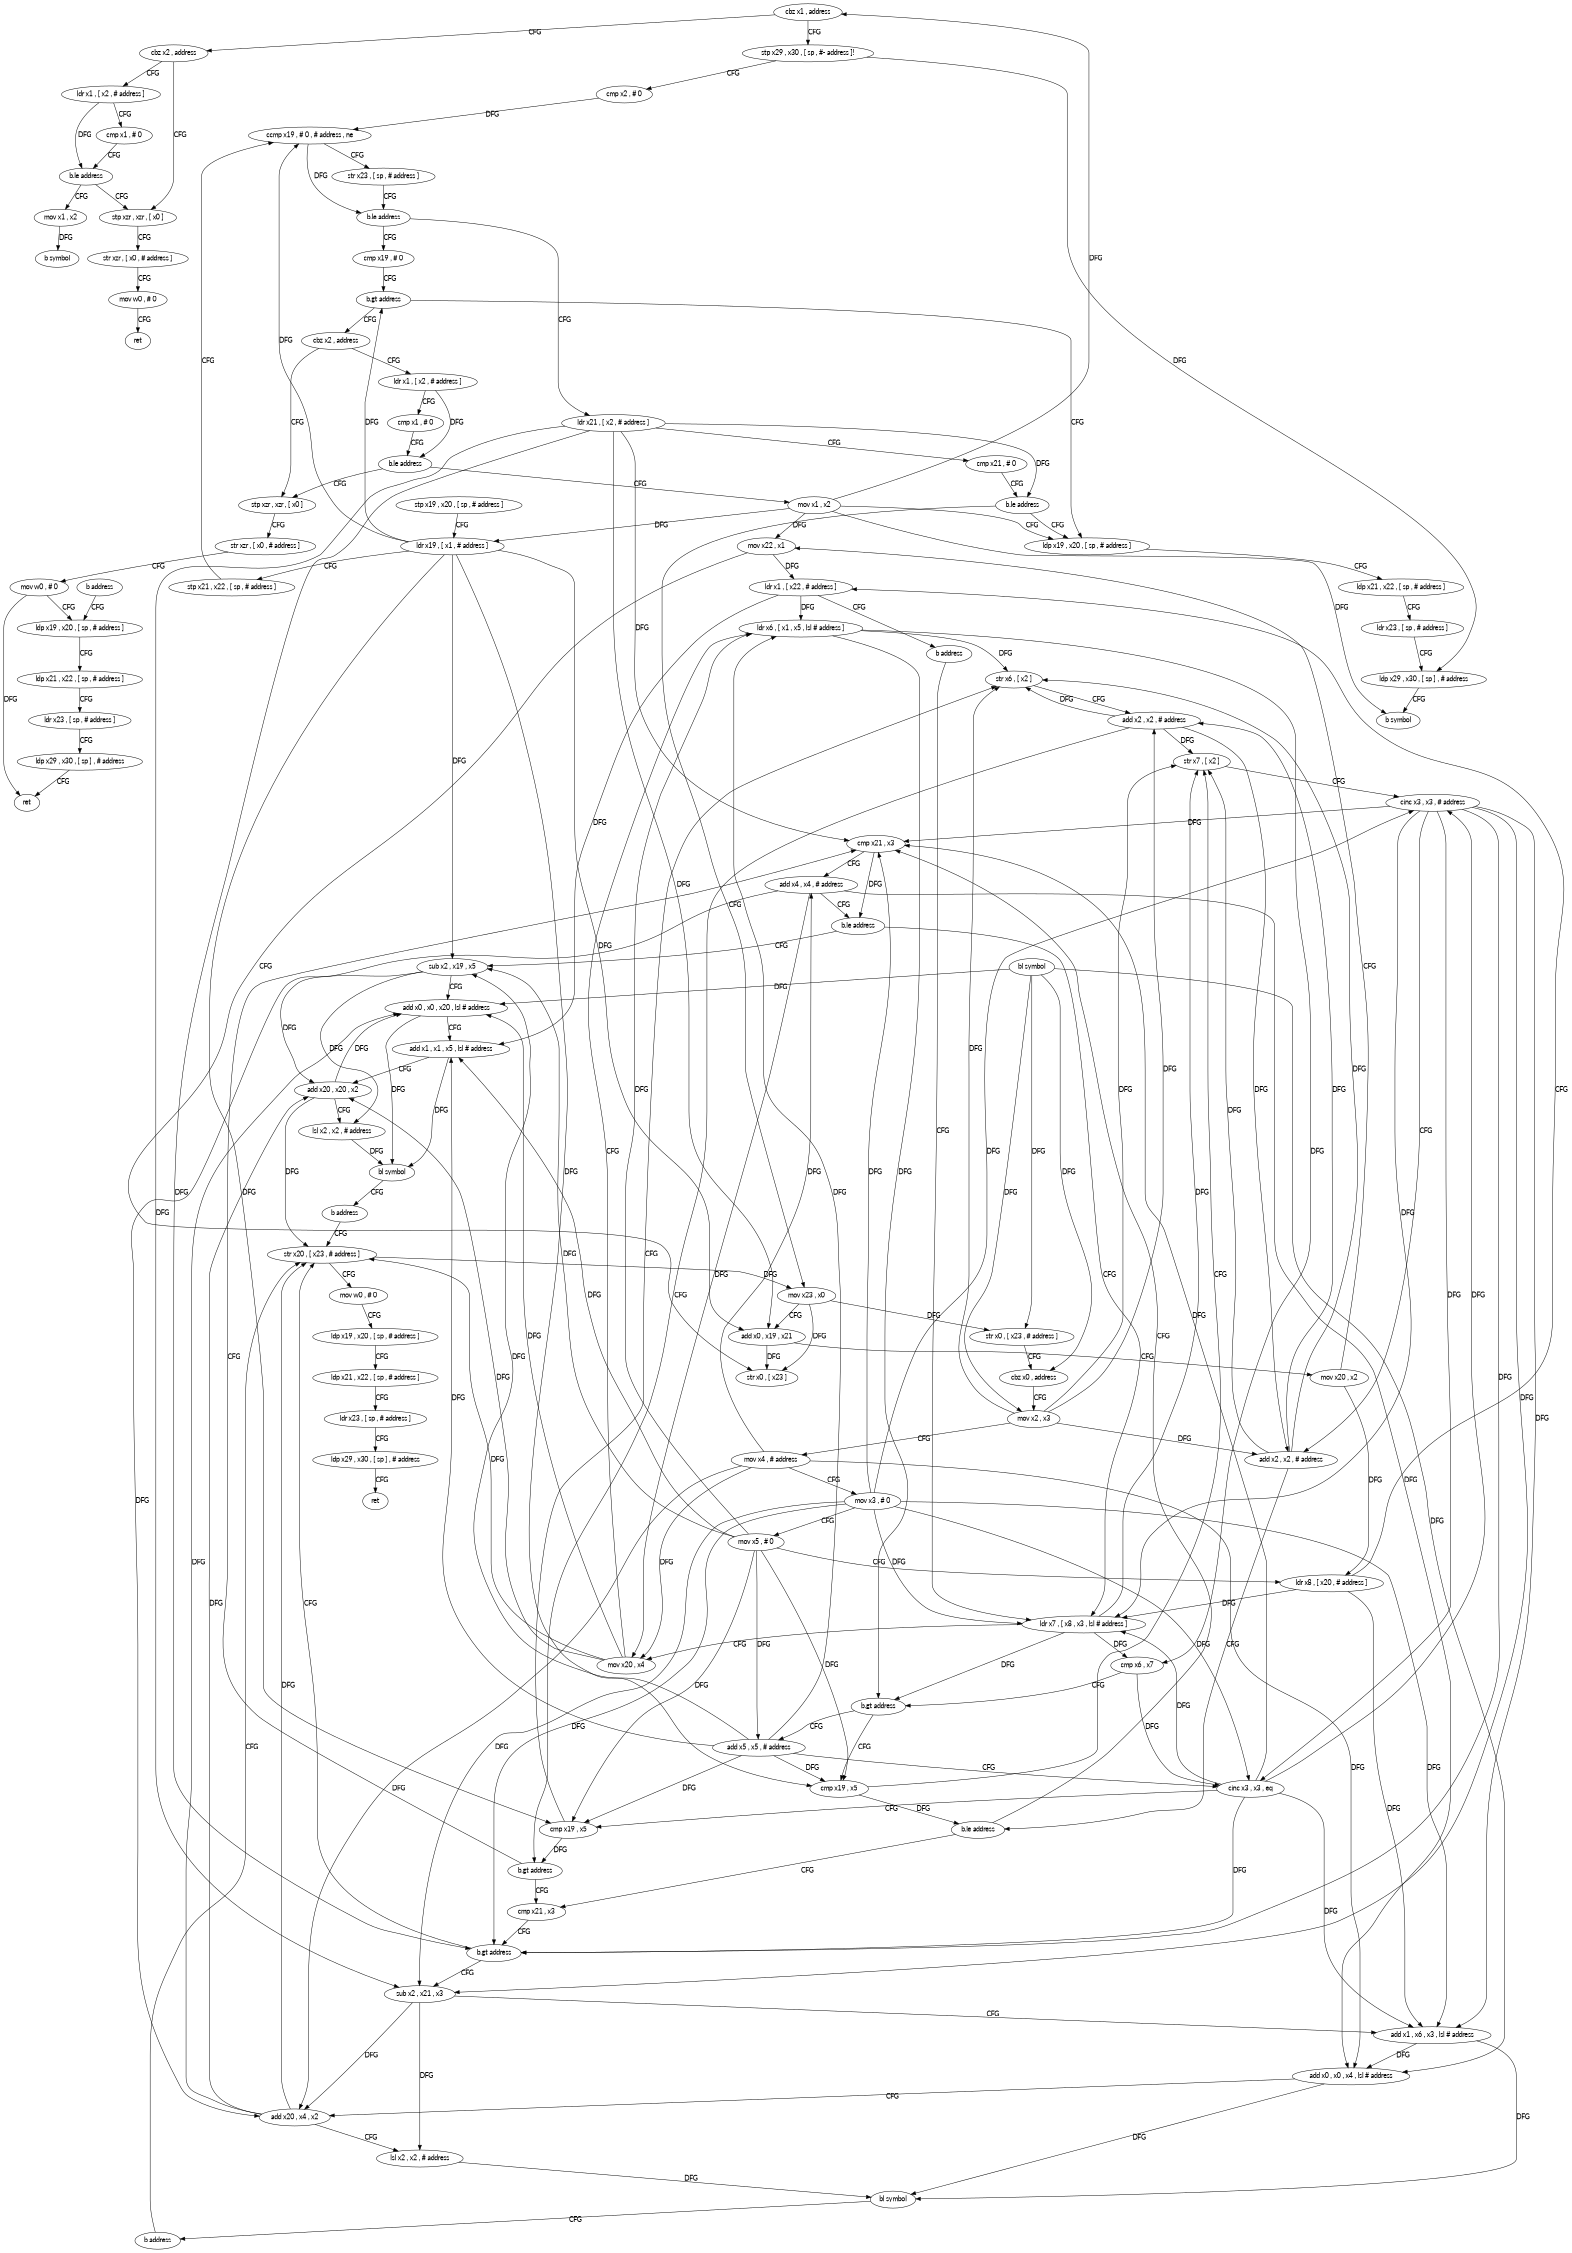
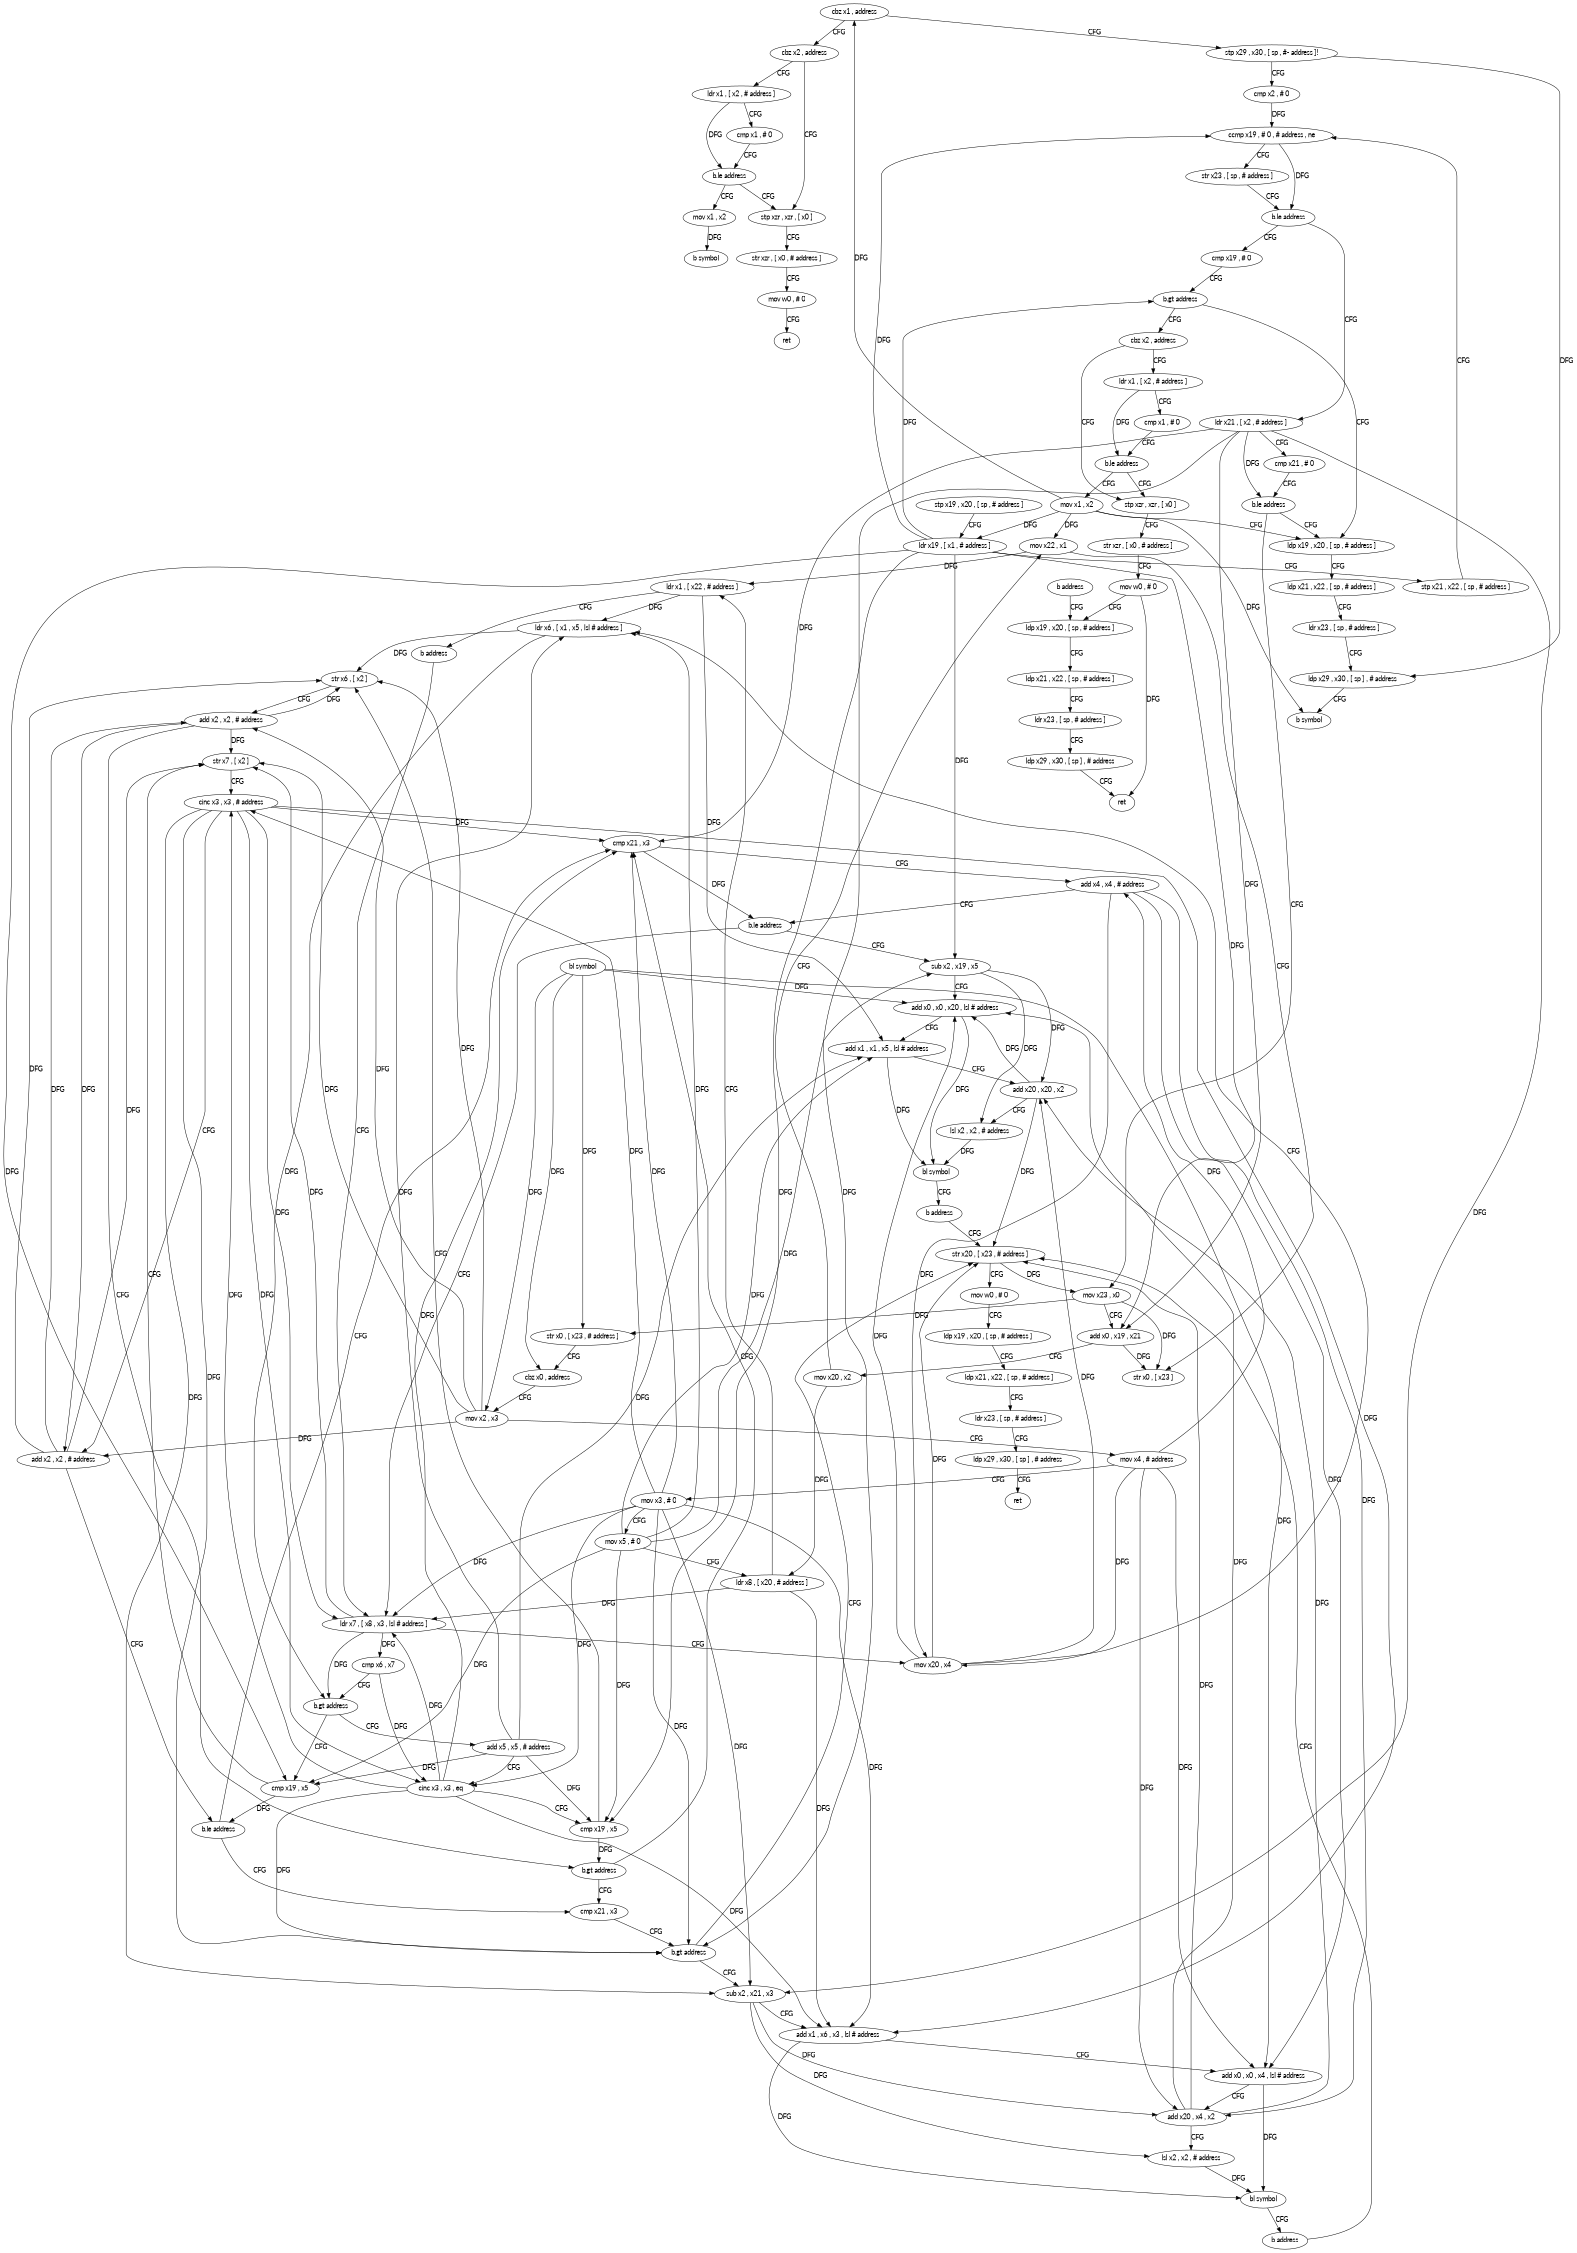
edge "ldr x6 , [ x1 , x5 , lsl # address ]" -> "cmp x6 , x7": removed, label "DFG"
edge "add x5 , x5 , # address" -> "sub x2 , x19 , x5": removed, label "DFG"
edge "mov x5 , # 0" -> "add x5 , x5 , # address": removed, label "DFG"
edge "add x1 , x6 , x3 , lsl # address" -> "add x0 , x0 , x4 , lsl # address": label "DFG" -> "CFG"
